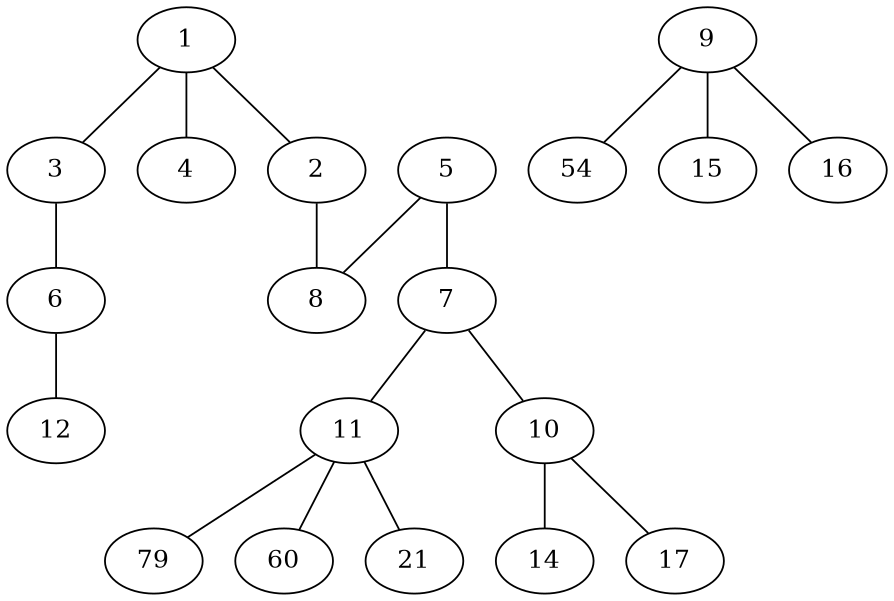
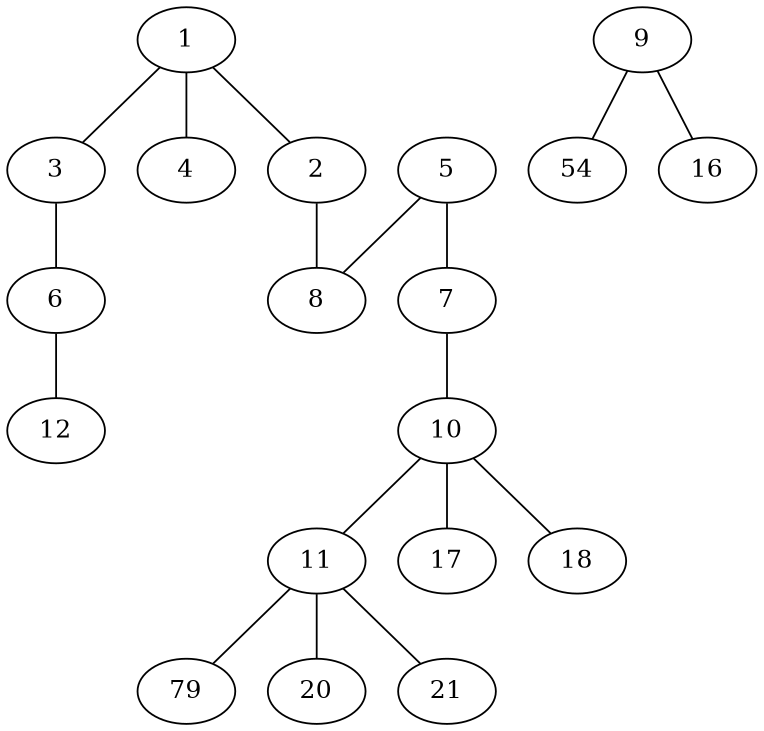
node "15": removed
edge "7" -- "11": now "10" -- "11"
node "60": label "60" -> "20"
node "14": label "14" -> "18"
